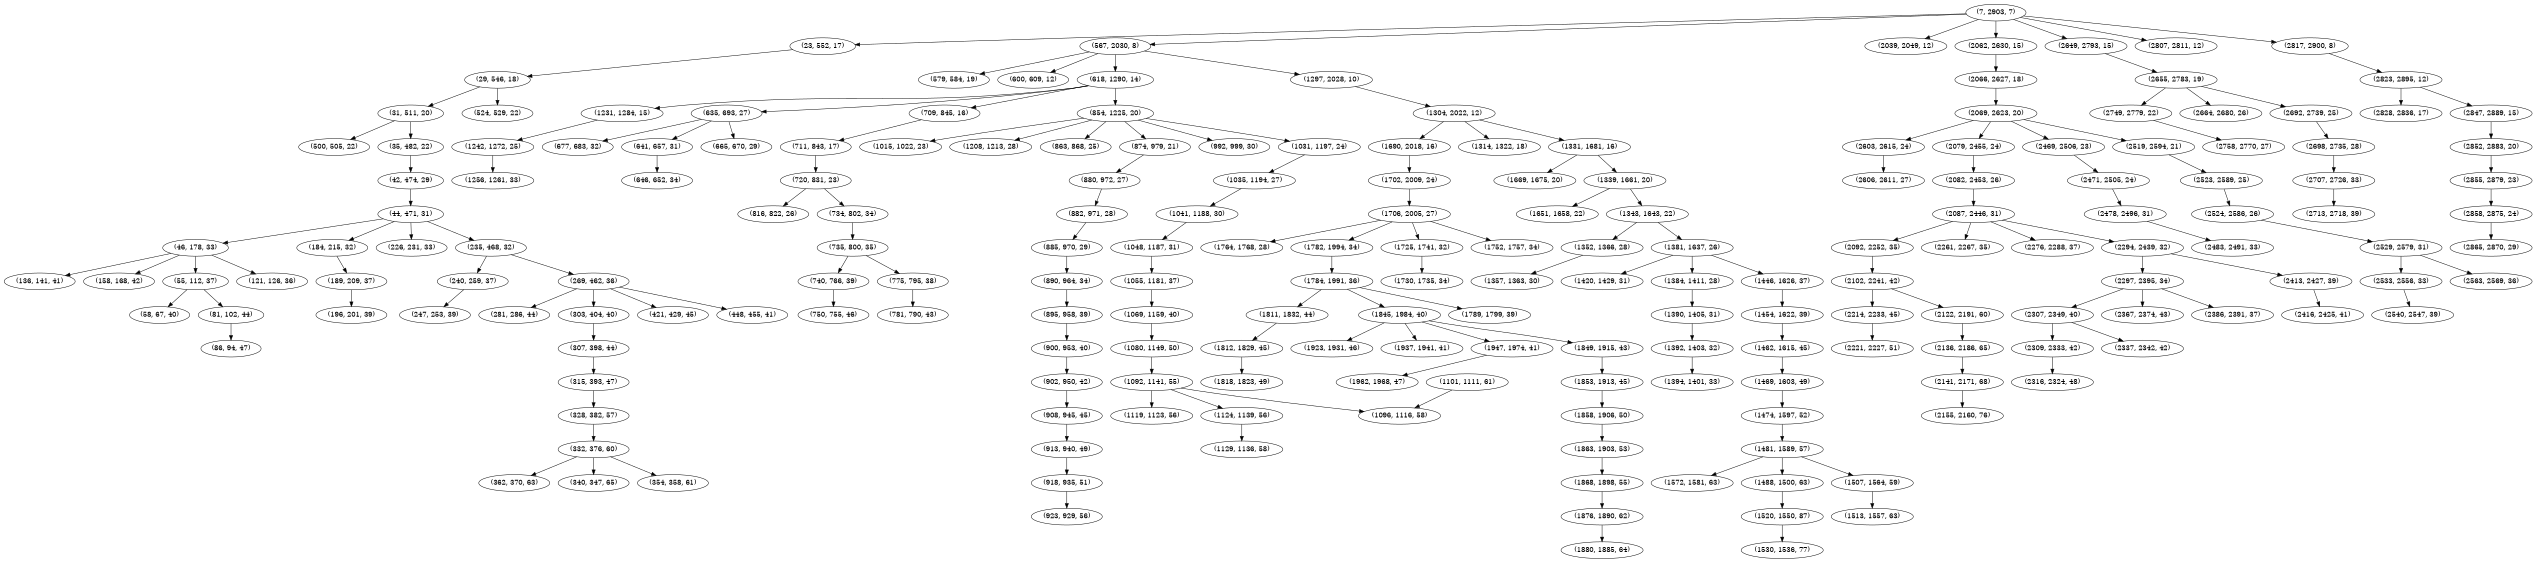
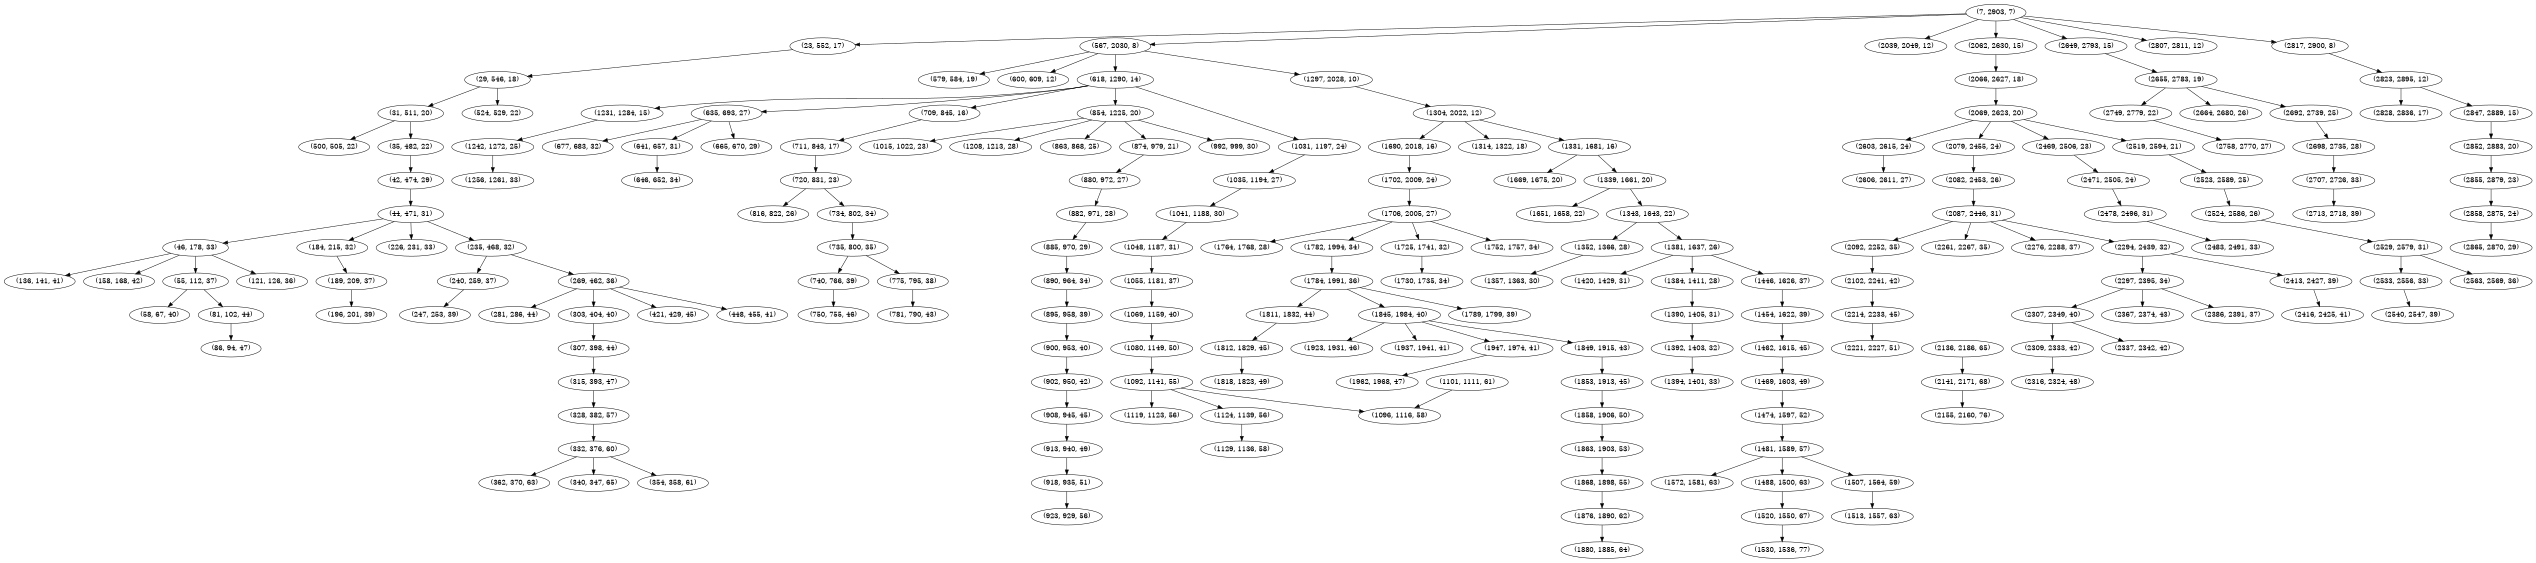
edge "(854, 1225, 20)" -> "(1031, 1197, 24)": now "(618, 1290, 14)" -> "(1031, 1197, 24)"
node "(2122, 2191, 60)": removed
node "(1520, 1550, 87)": label "(1520, 1550, 87)" -> "(1520, 1550, 67)"
